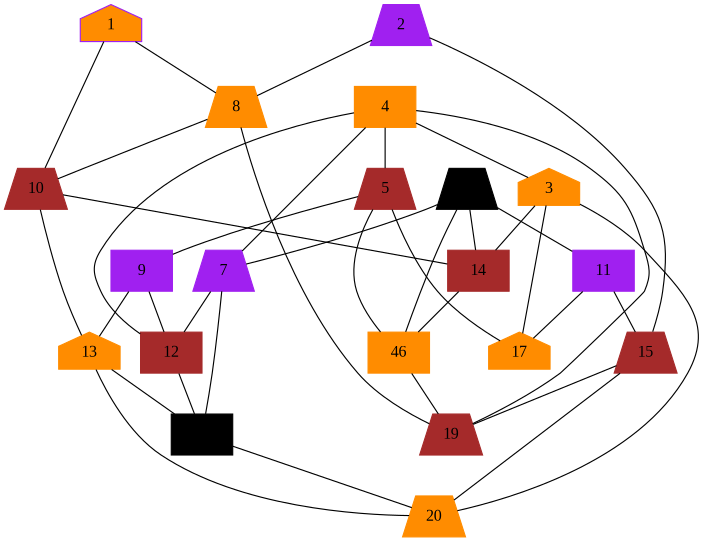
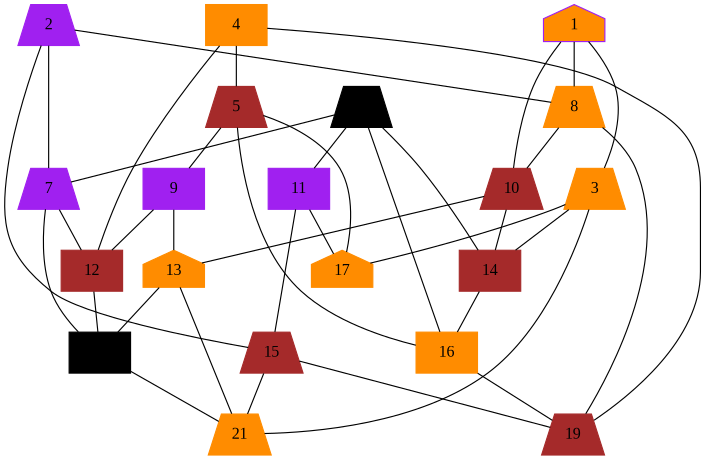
edge "4" -- "3": now "1" -- "3"
edge "4" -- "7": now "2" -- "7"
node "3": shape house -> trapezium
node "46": label "46" -> "16"
node "20": label "20" -> "21"
